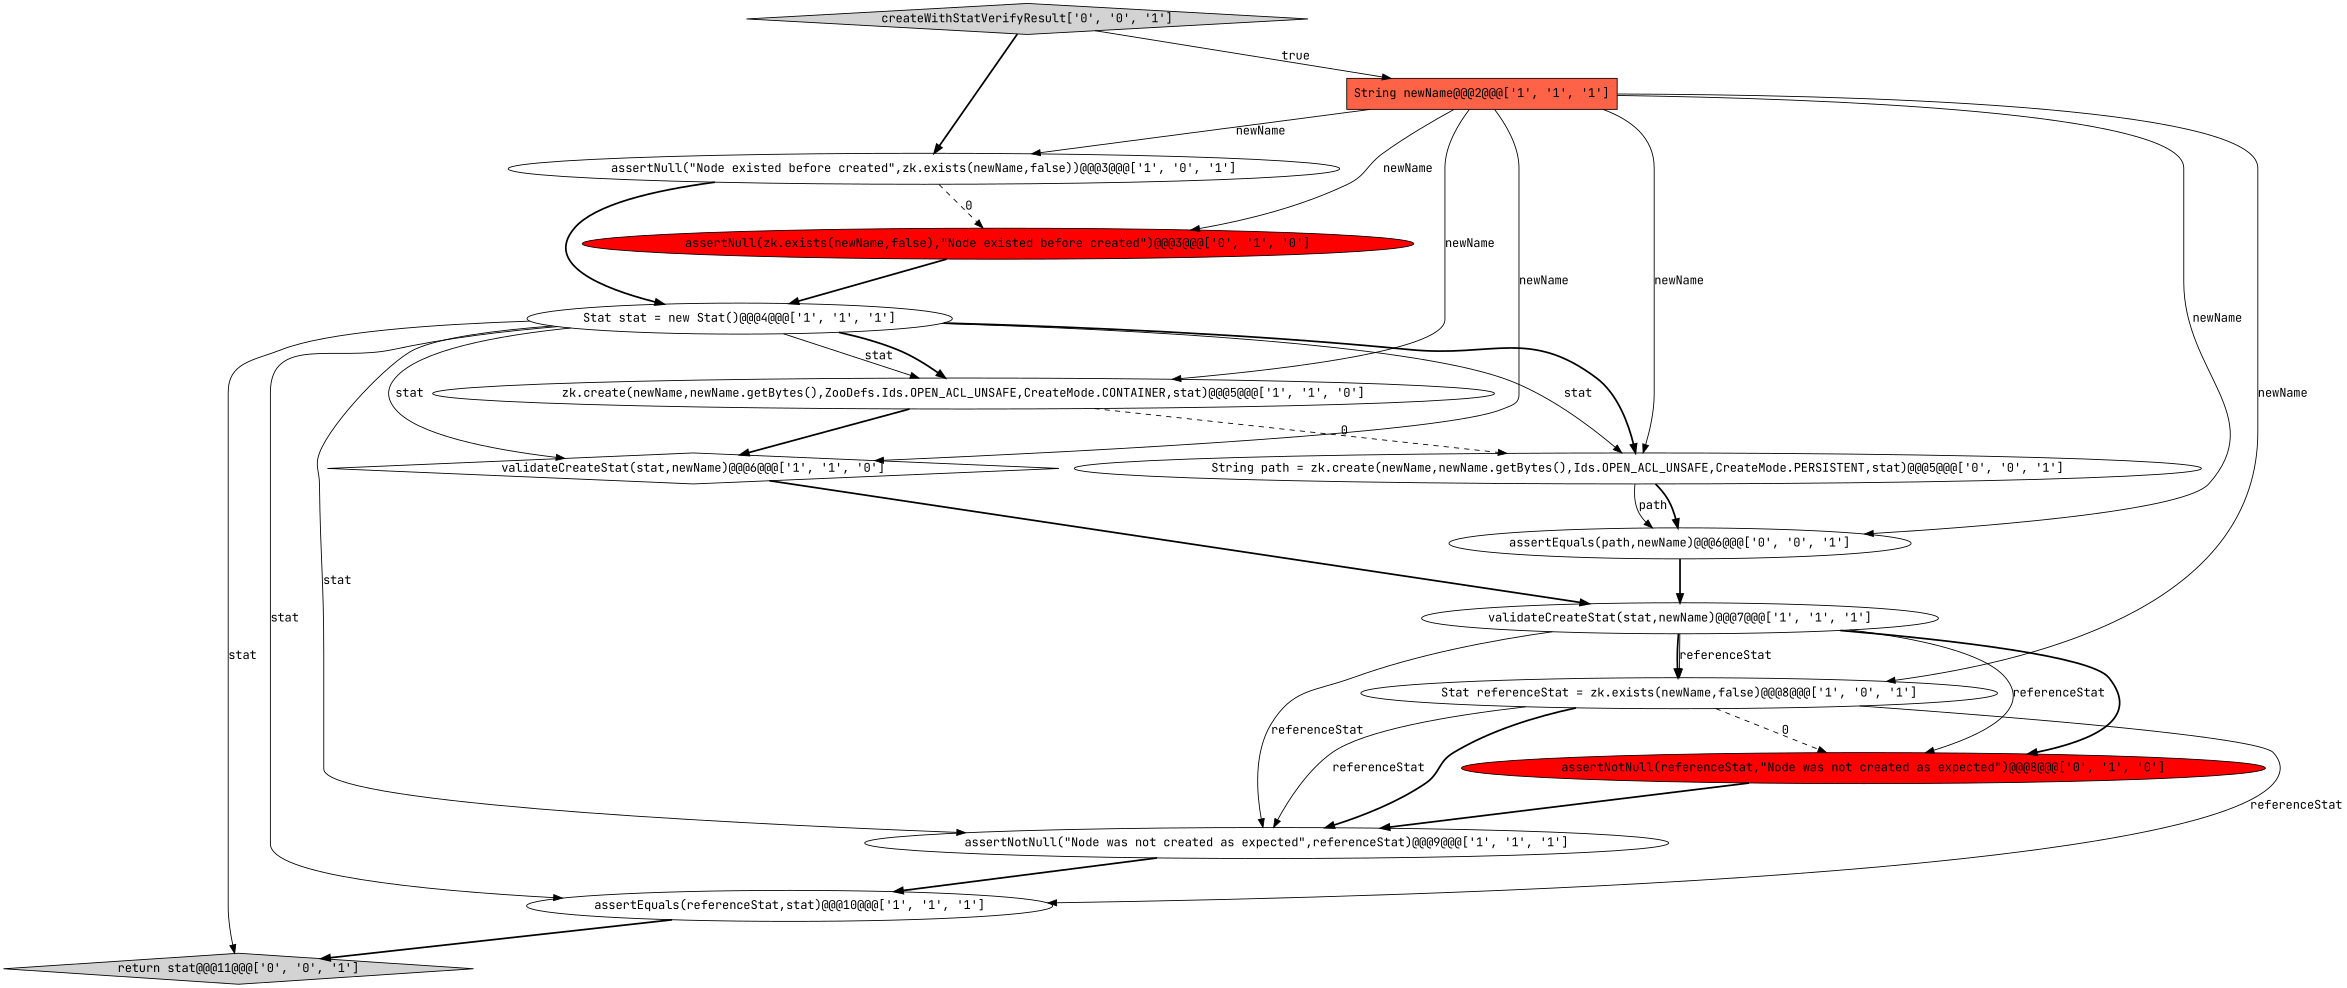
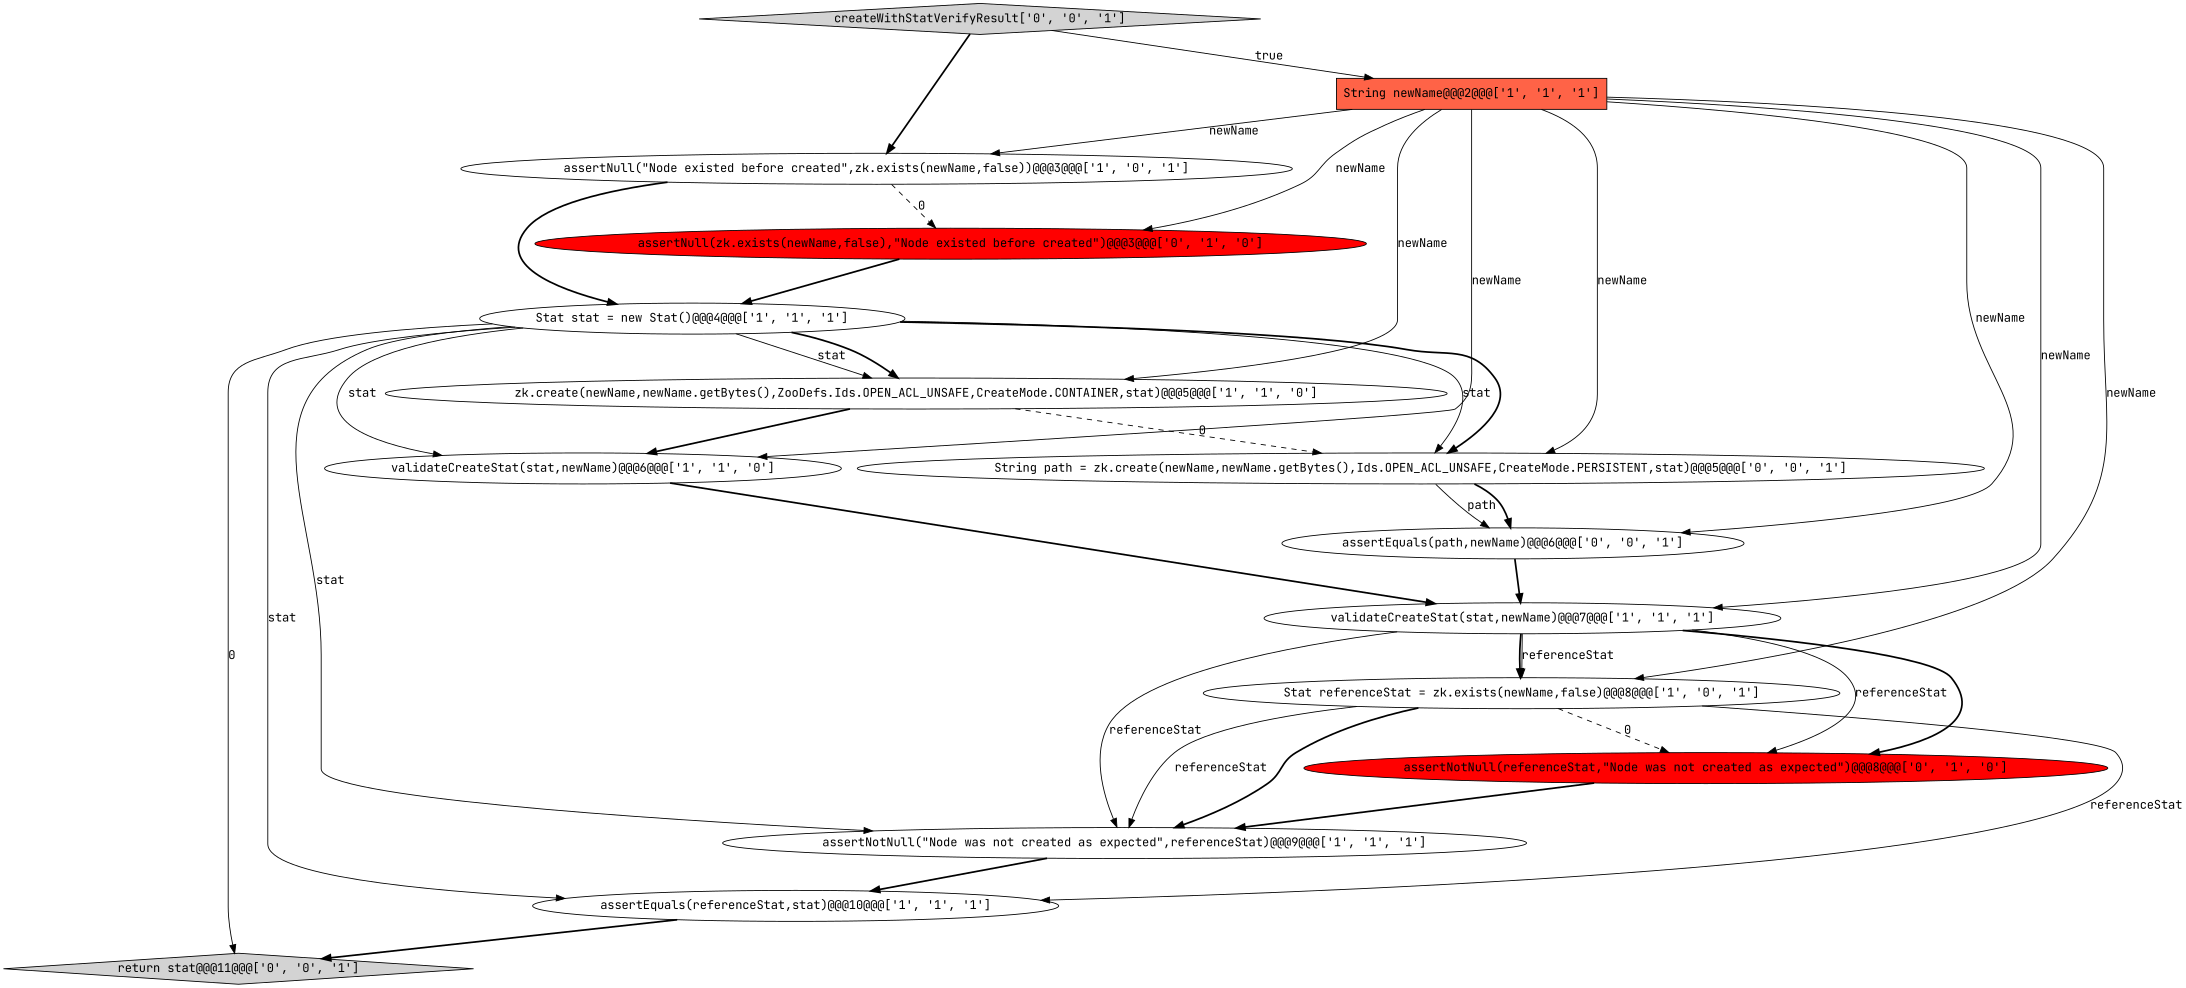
edge "String newName@@@2@@@['1', '1', '1']" -> "validateCreateStat(stat,newName)@@@7@@@['1', '1', '1']": added, label "newName"
node "validateCreateStat(stat,newName)@@@6@@@['1', '1', '0']": shape diamond -> ellipse
edge "Stat stat = new Stat()@@@4@@@['1', '1', '1']" -> "return stat@@@11@@@['0', '0', '1']": label "stat" -> "0"
